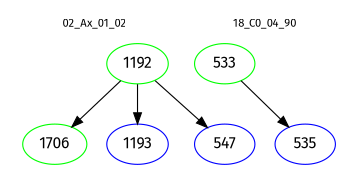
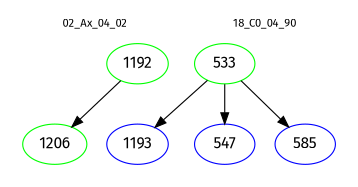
cluster "02_Ax_01_02": label "02_Ax_01_02" -> "02_Ax_04_02"
edge "1192" -> "547": now "533" -> "547"
edge "1192" -> "1193": now "533" -> "1193"
node "1706": label "1706" -> "1206"
node "535": label "535" -> "585"
